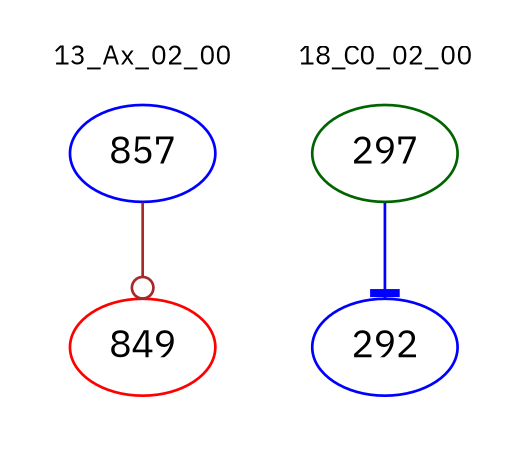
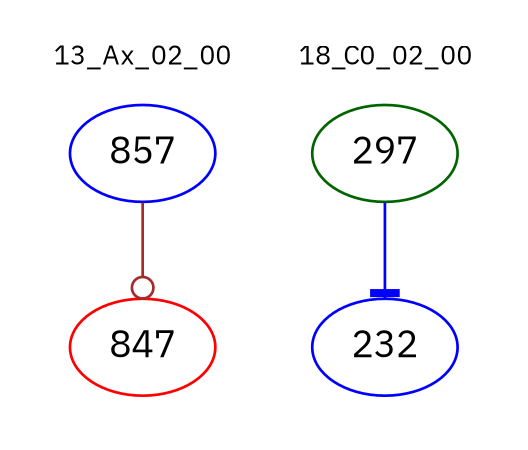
node "849": label "849" -> "847"
node "292": label "292" -> "232"
